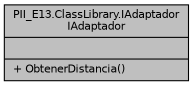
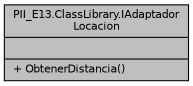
node "PII_E13.ClassLibrary.IAdaptador": text "IAdaptador" -> "Locacion"
